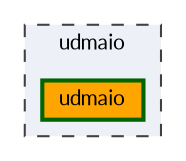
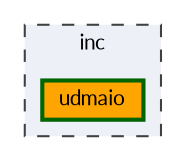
cluster "udmaio": label "udmaio" -> "inc"
